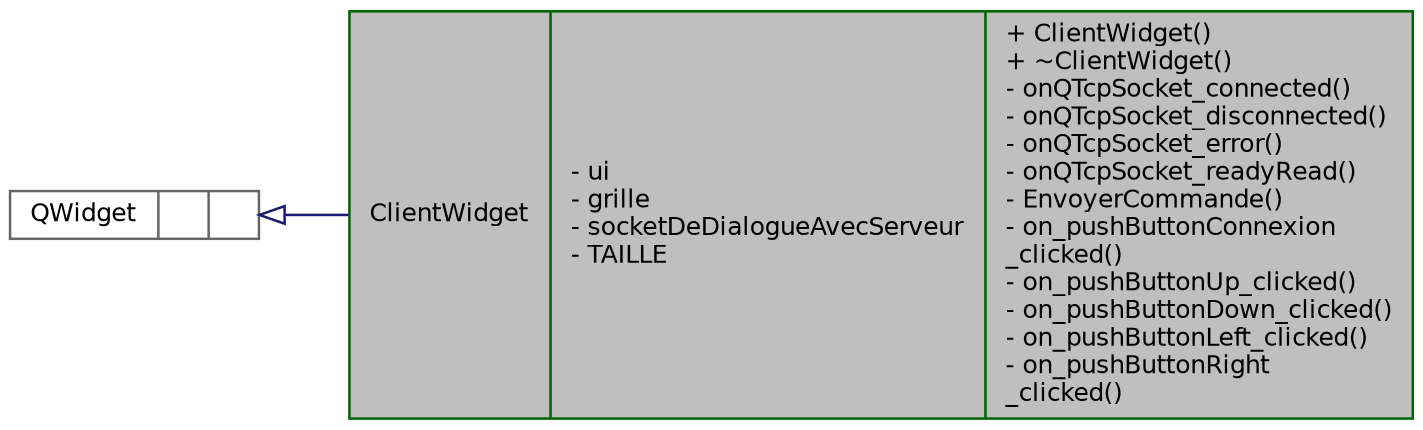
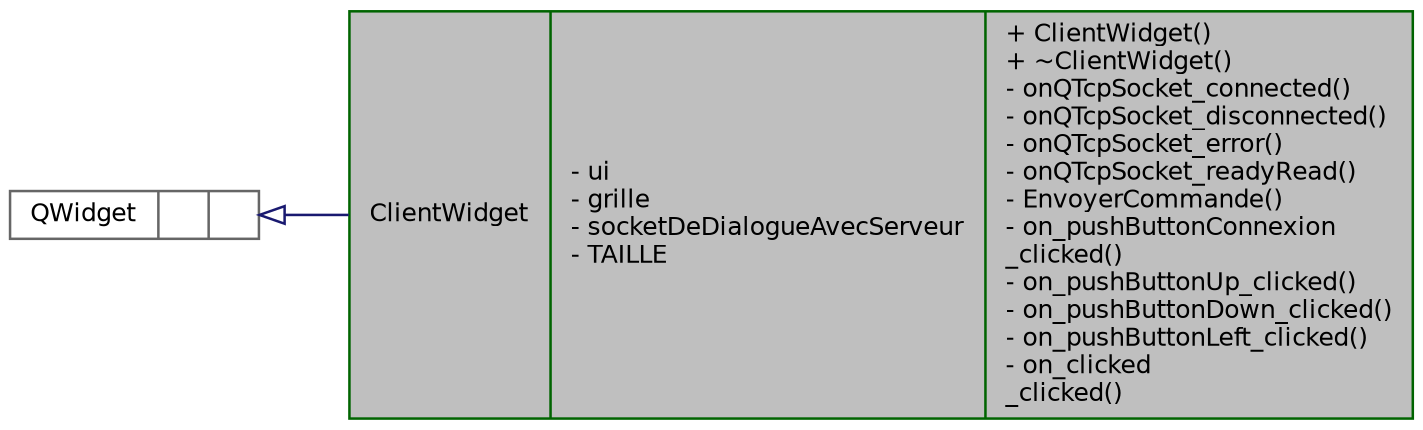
node "ClientWidget": text "- on_pushButtonRight" -> "- on_clicked"
